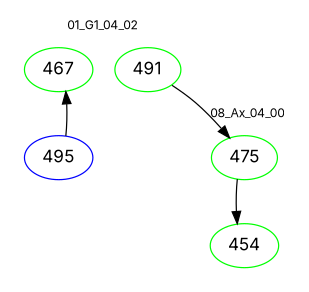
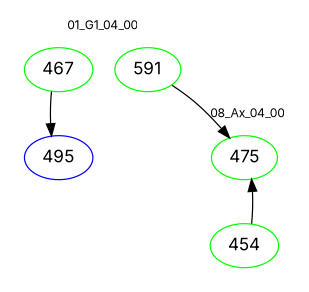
cluster "01_G1_04_02": label "01_G1_04_02" -> "01_G1_04_00"
node "491": label "491" -> "591"
edge "495" -> "467": reversed
edge "475" -> "454": reversed
